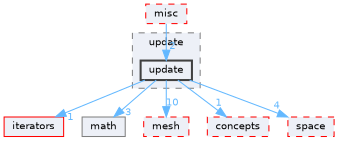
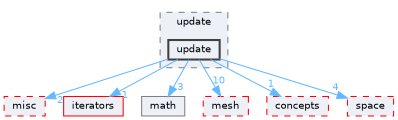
edge "misc" -> "update": reversed
